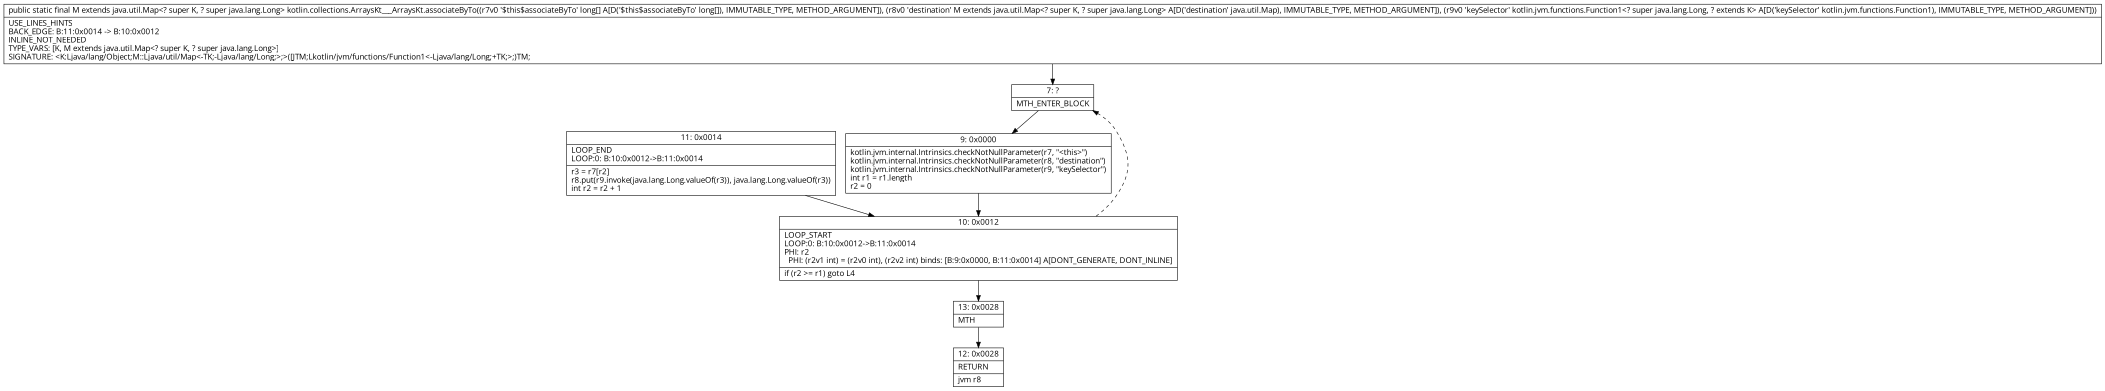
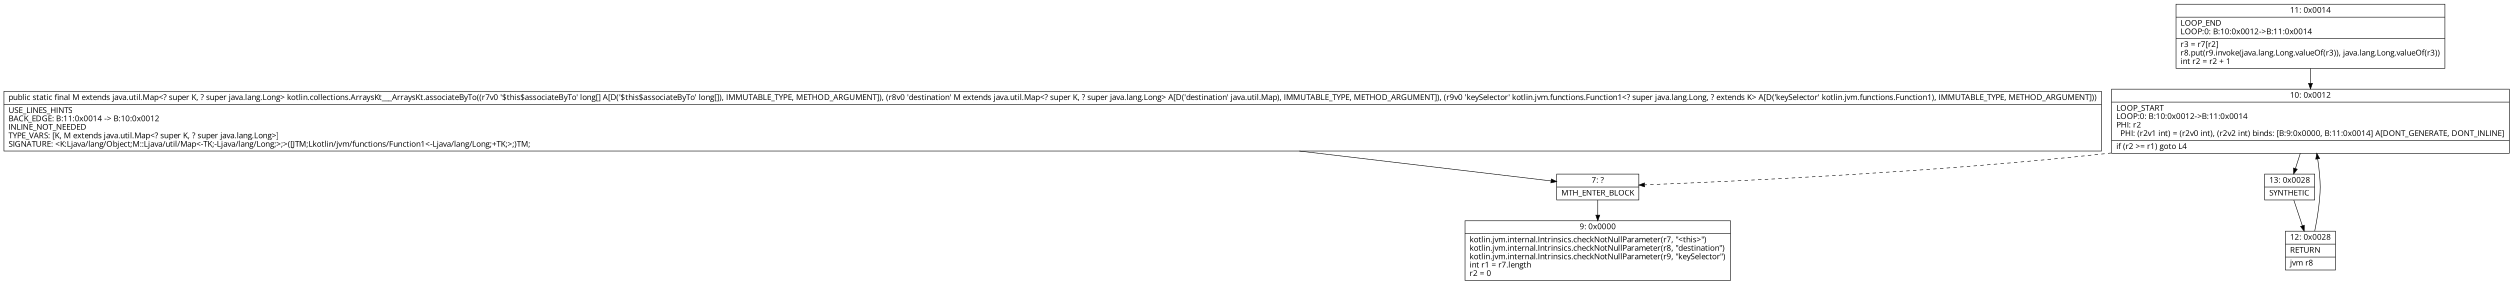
node "9: 0x0000": text "int r1 = r1.length" -> "int r1 = r7.length"
edge "9: 0x0000" -> "10: 0x0012": now "12: 0x0028" -> "10: 0x0012"
node "13: 0x0028": text "MTH" -> "SYNTHETIC"
